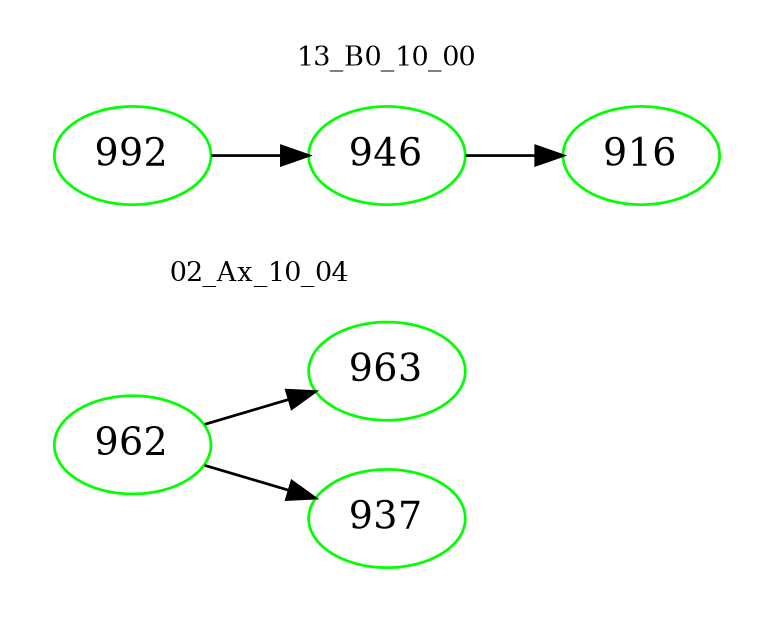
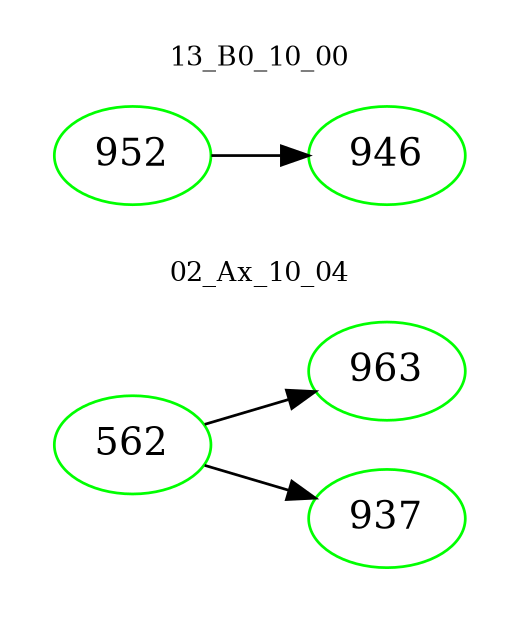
node "992": label "992" -> "952"
node "916": removed
node "962": label "962" -> "562"
